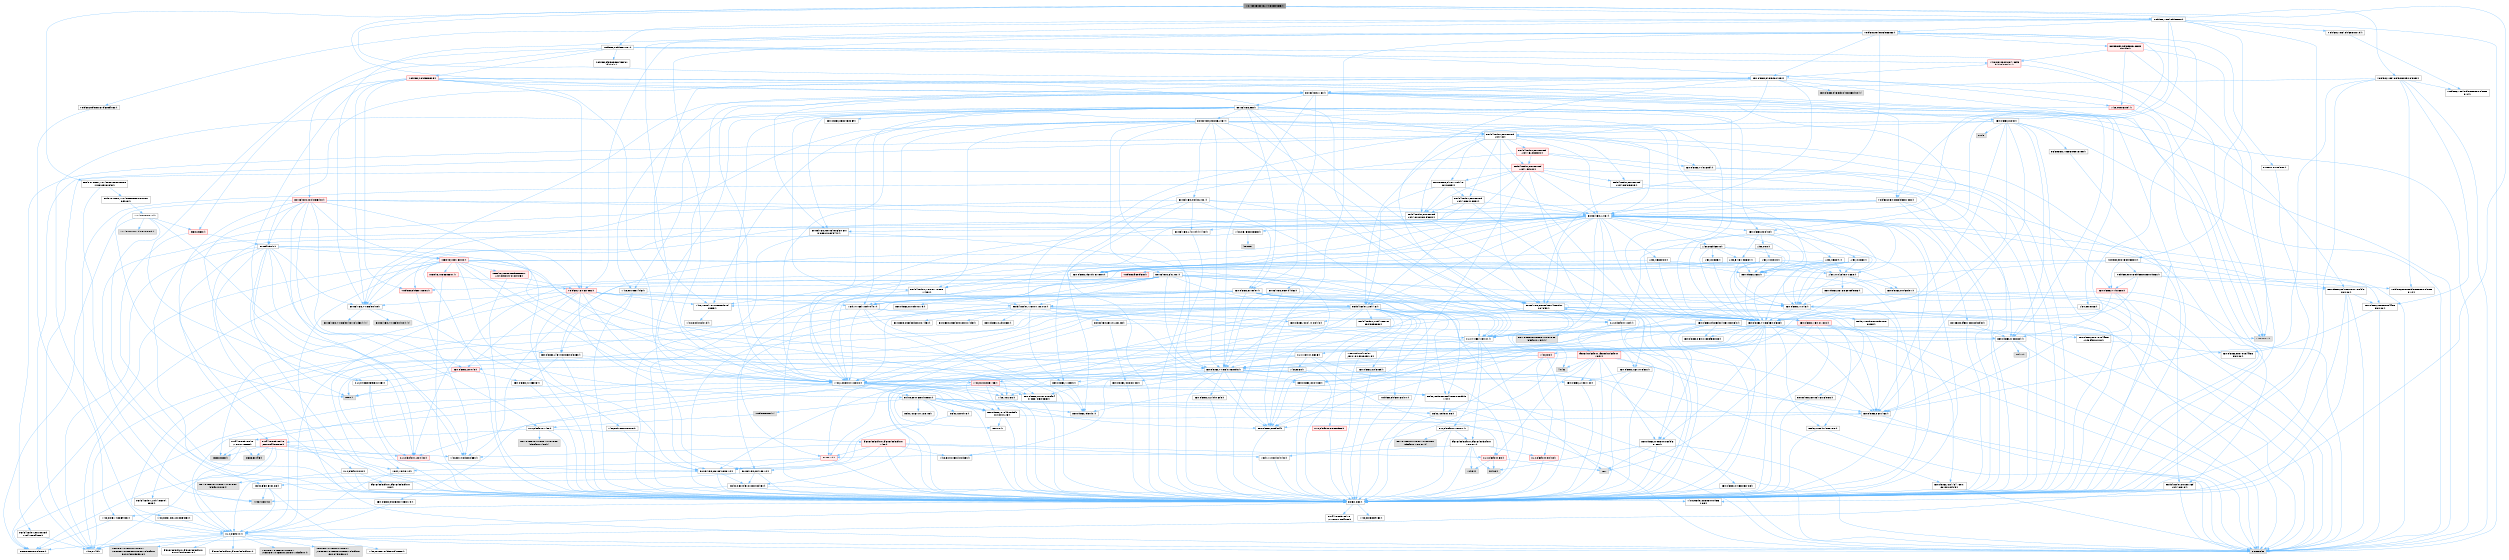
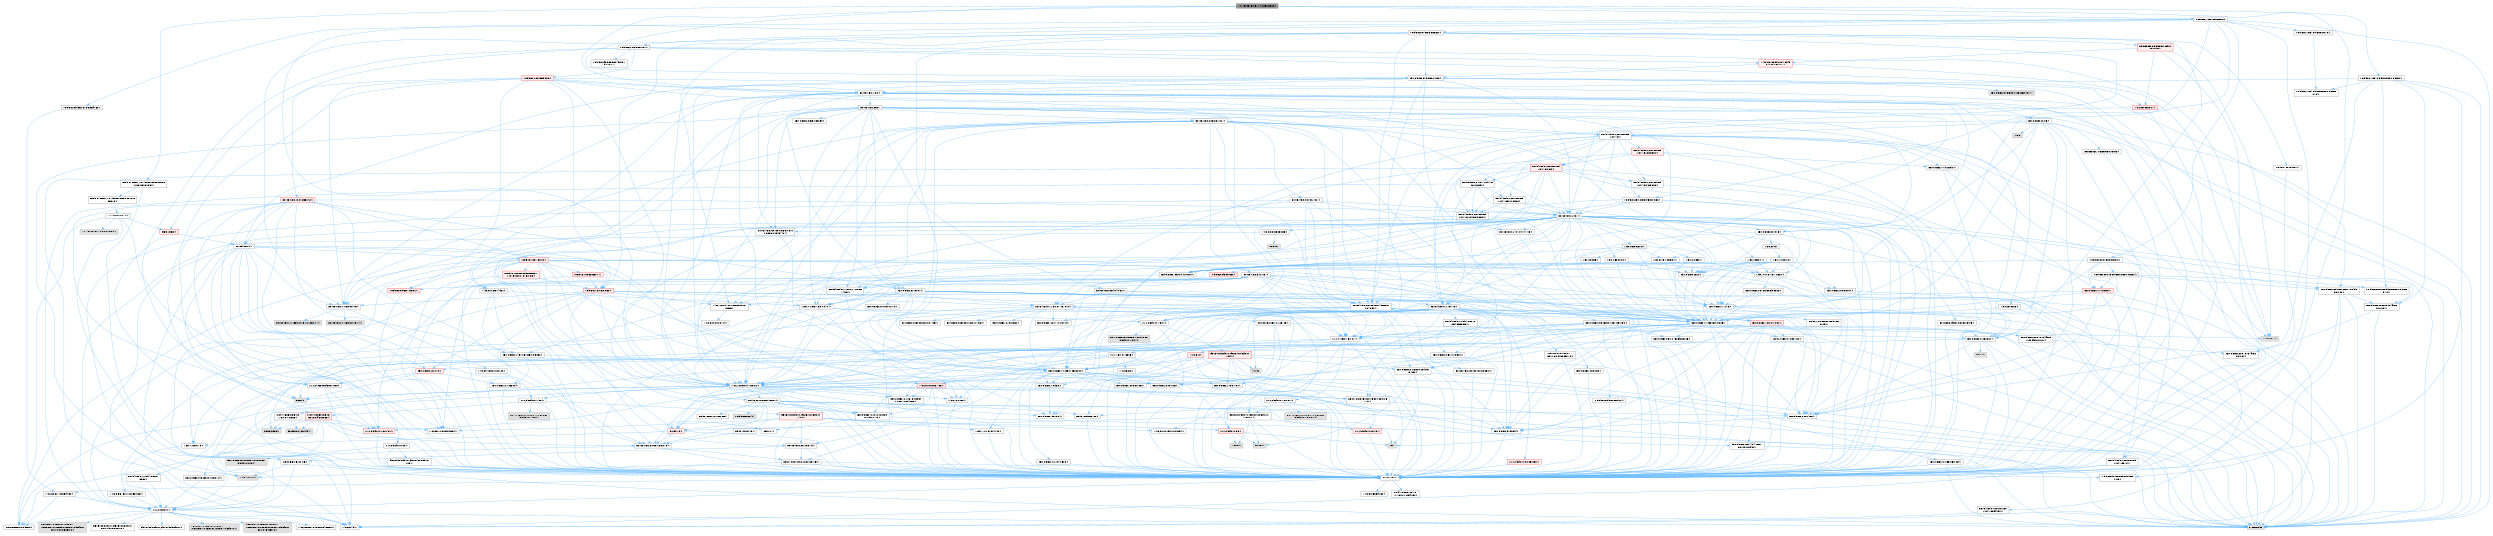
edge "UObjectBase.inl" -> "HAL/PlatformMisc.h": now "Misc/AssertionMacros.h" -> "HAL/PlatformMisc.h"
node "Trace/Config.h": label "Trace/Config.h" -> "ScopeLock/Config.h"
